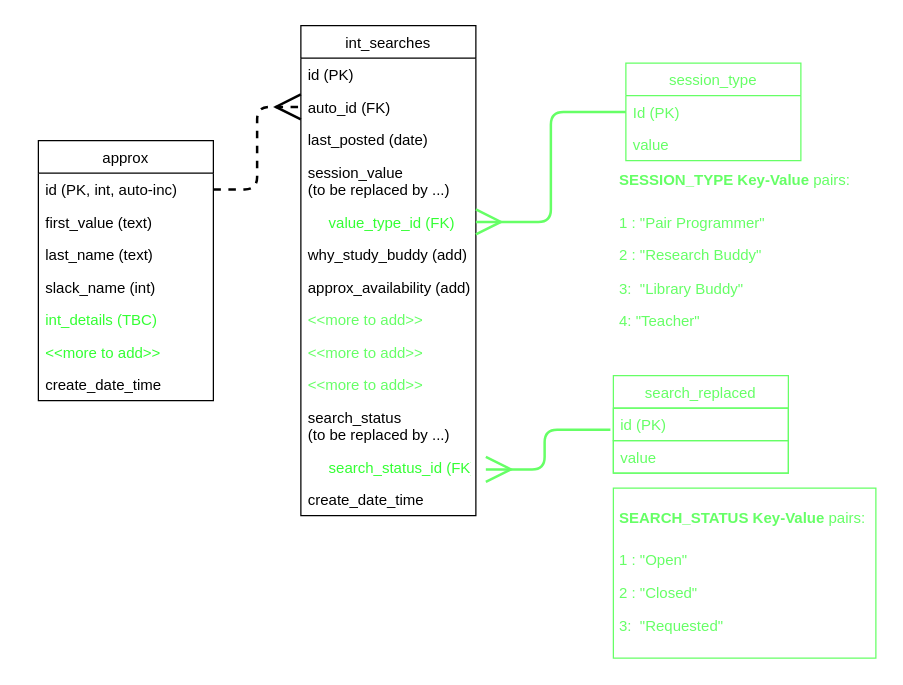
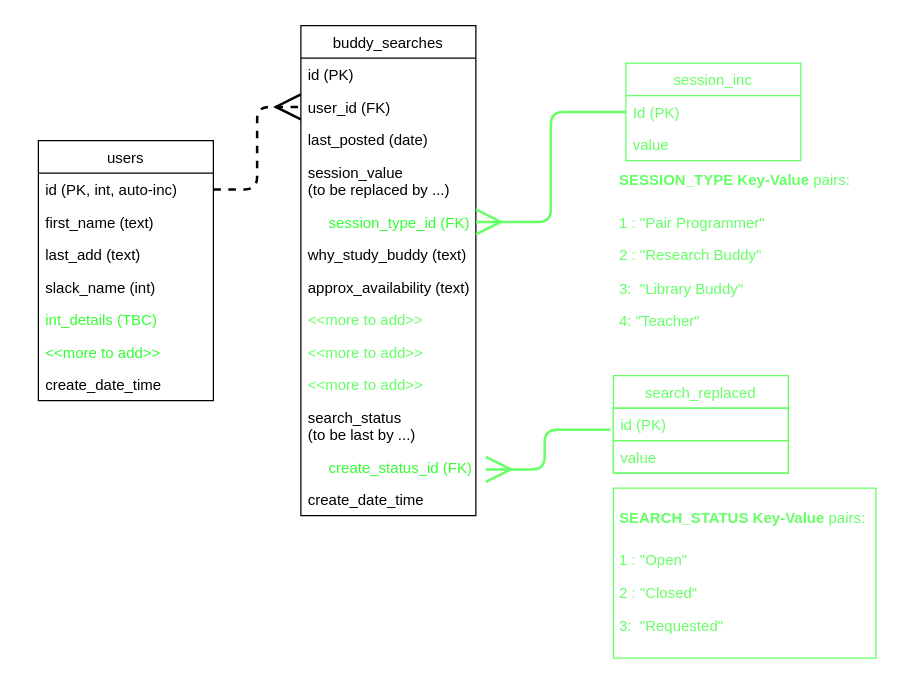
node "int_searches": label "int_searches" -> "buddy_searches"
node "session_type": label "session_type" -> "session_inc"
node "auto_id (FK)": label "auto_id (FK)" -> "user_id (FK)"
node "approx": label "approx" -> "users"
node "first_value (text)": label "first_value (text)" -> "first_name (text)"
node "value_type_id (FK)": label "value_type_id (FK)" -> "session_type_id (FK)"
node "last_name (text)": label "last_name (text)" -> "last_add (text)"
node "why_study_buddy (add)": label "why_study_buddy (add)" -> "why_study_buddy (text)"
node "approx_availability (add)": label "approx_availability (add)" -> "approx_availability (text)"
node "search_status (to be replaced by ...)": label "search_status (to be replaced by ...)" -> "search_status (to be last by ...)"
node "search_status_id (FK)": label "search_status_id (FK)" -> "create_status_id (FK)"
